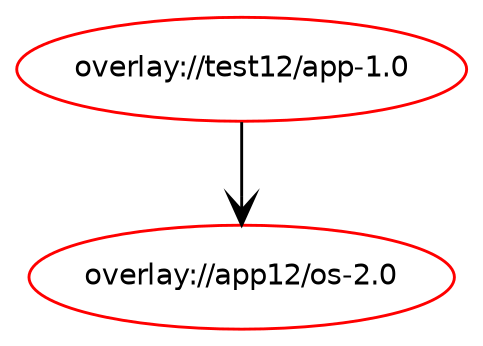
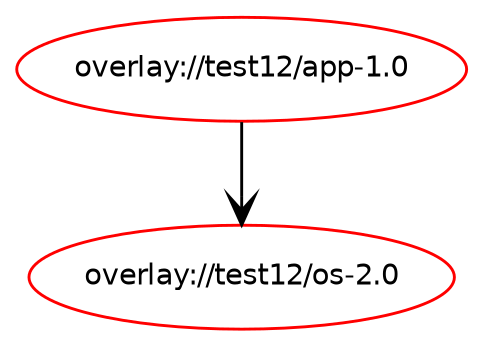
node "overlay://app12/os-2.0": label "overlay://app12/os-2.0" -> "overlay://test12/os-2.0"
